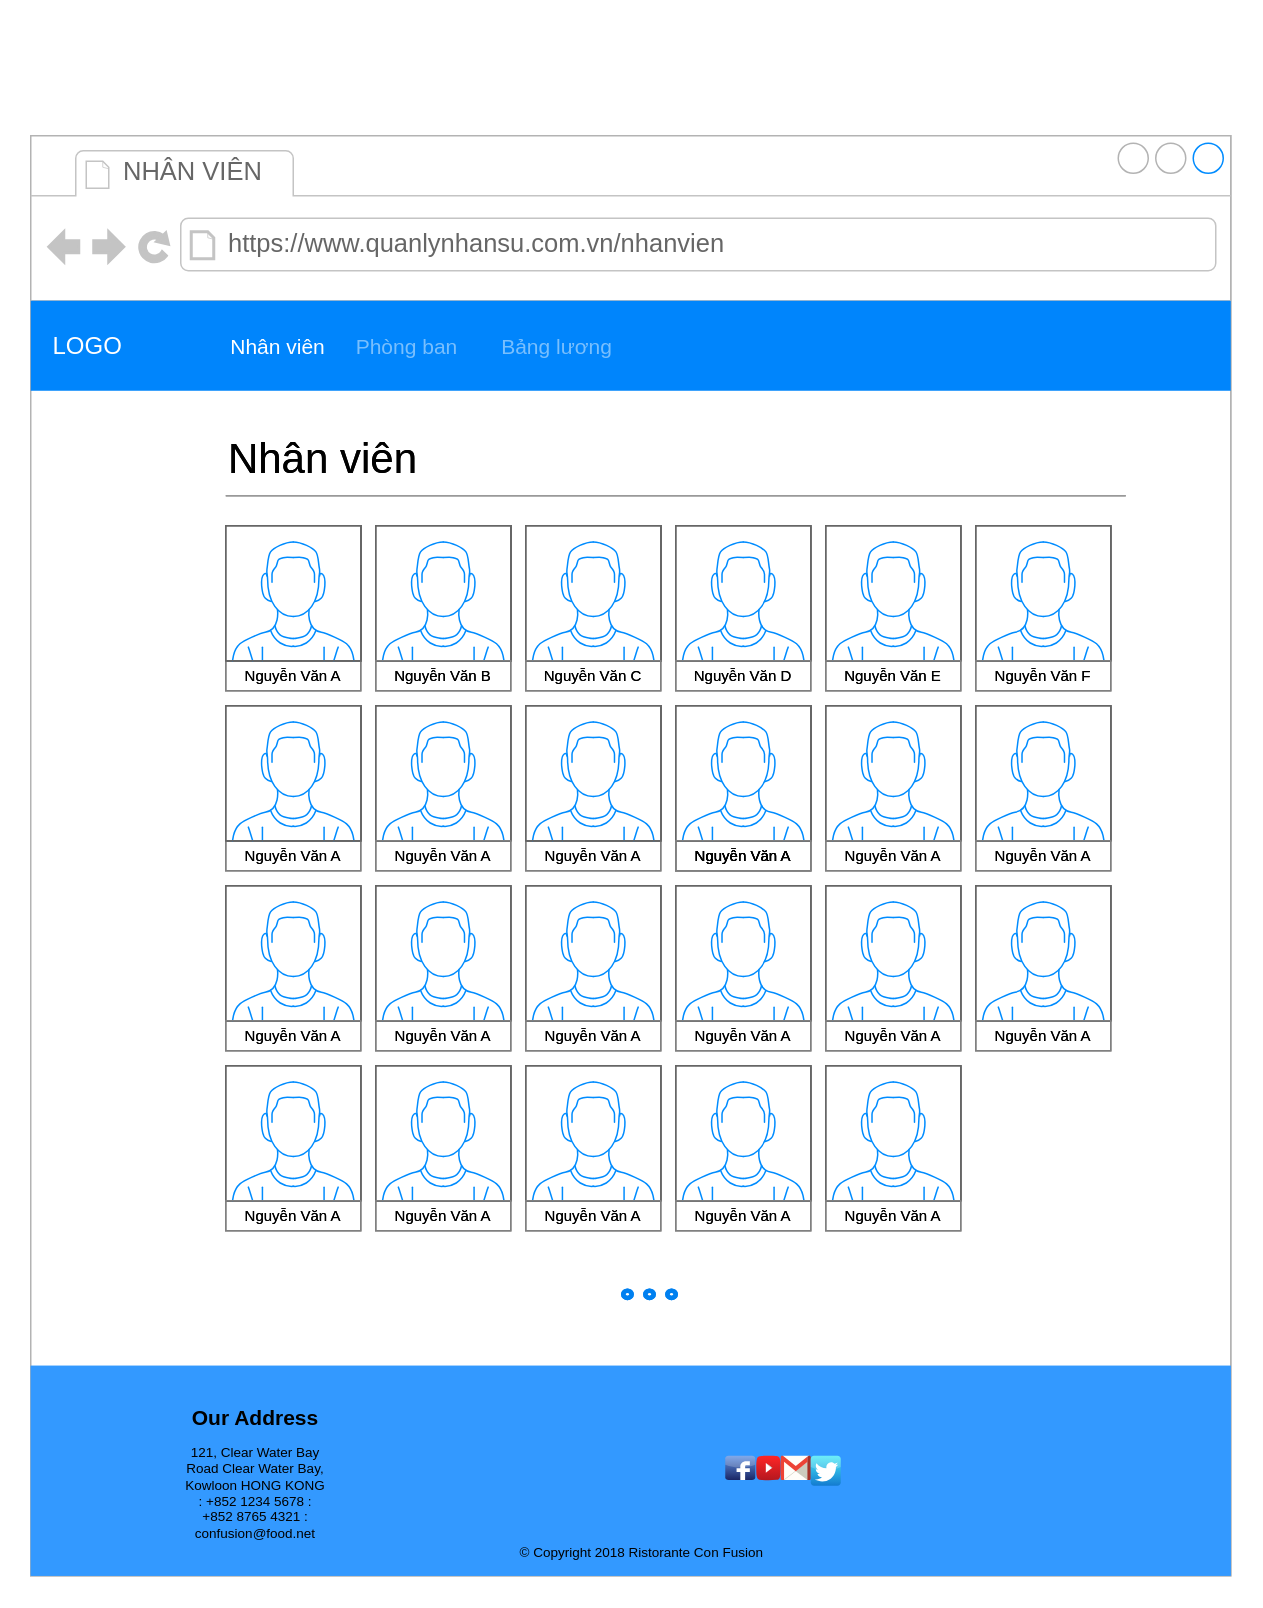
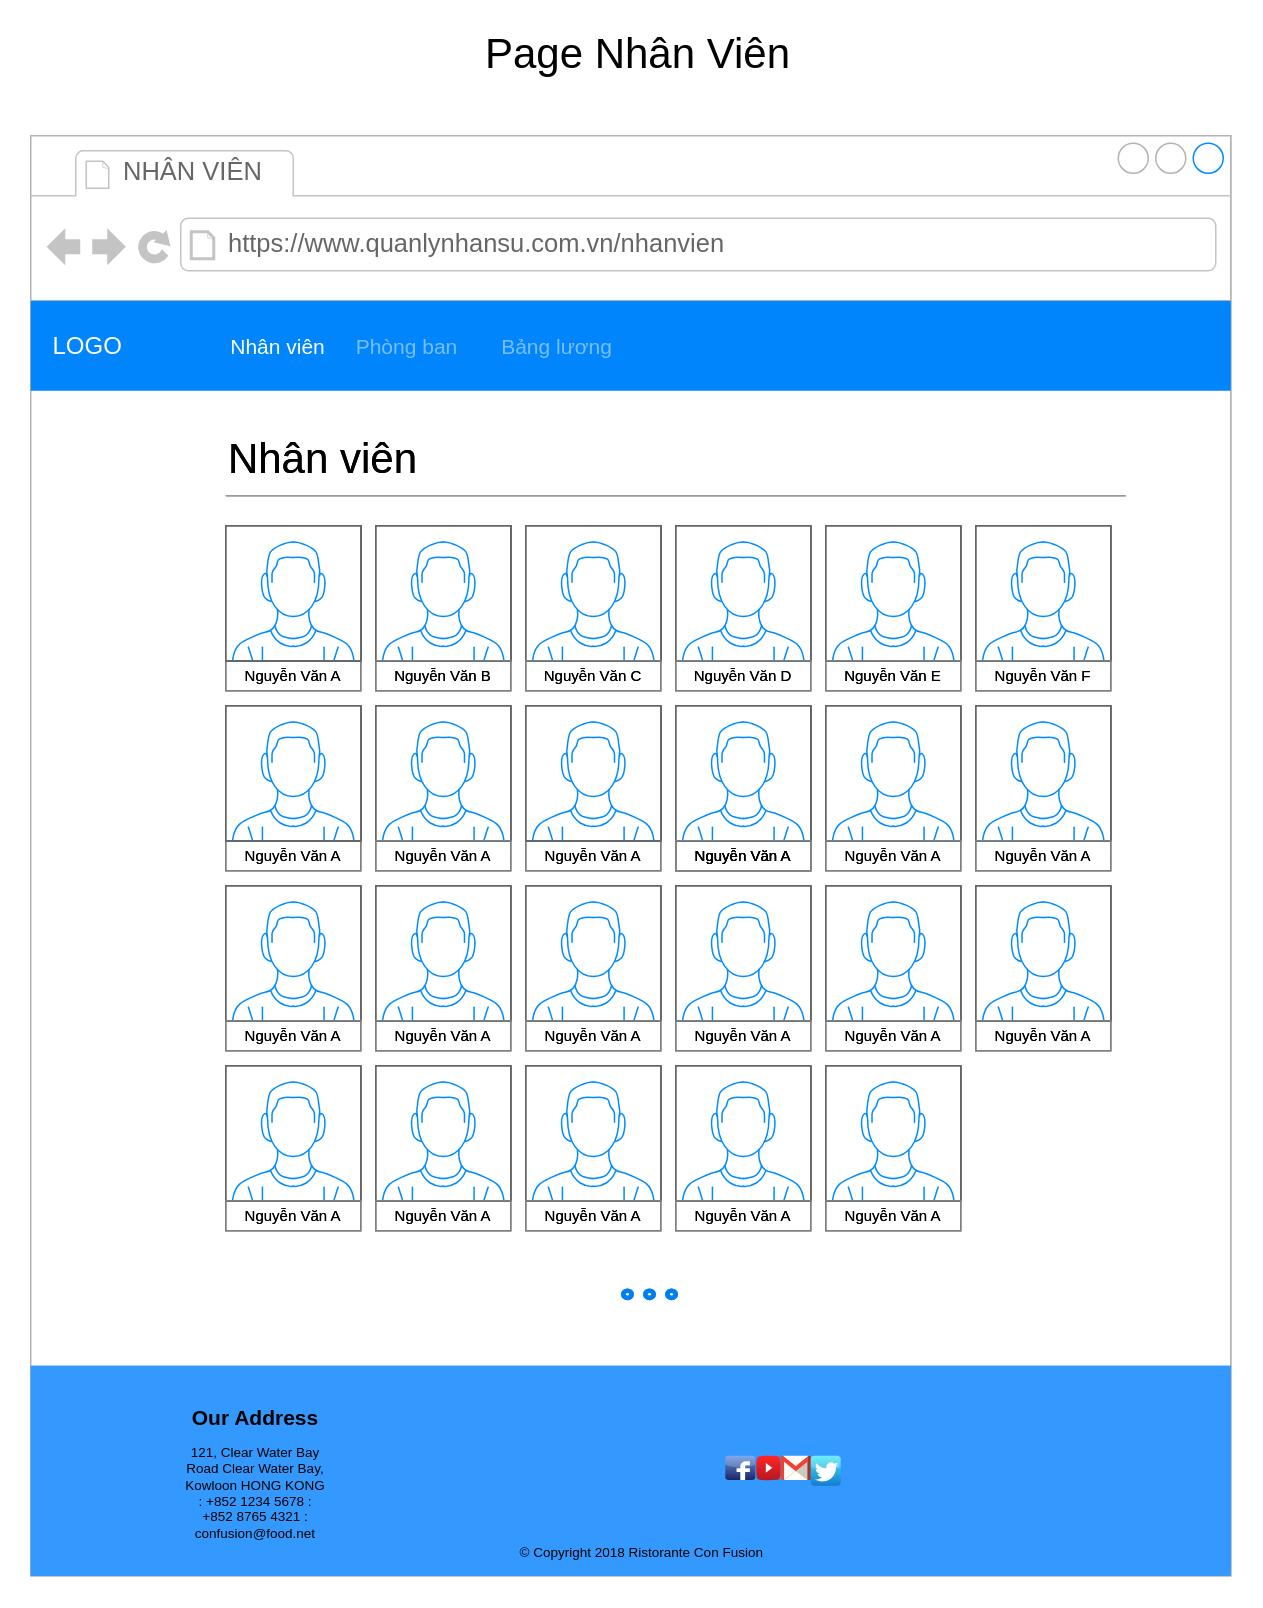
node "Page Nhân Viên": added
